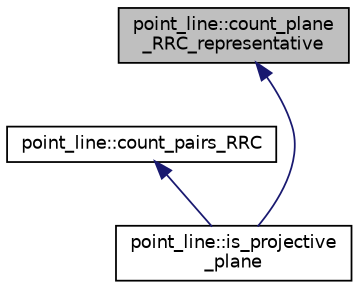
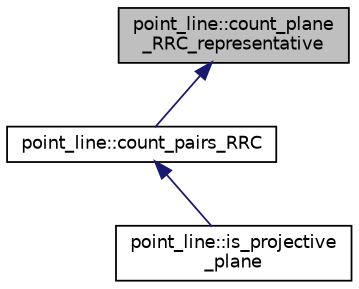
edge "point_line::is_projective _plane" -> "point_line::count_plane _RRC_representative": now "point_line::count_pairs_RRC" -> "point_line::count_plane _RRC_representative"
